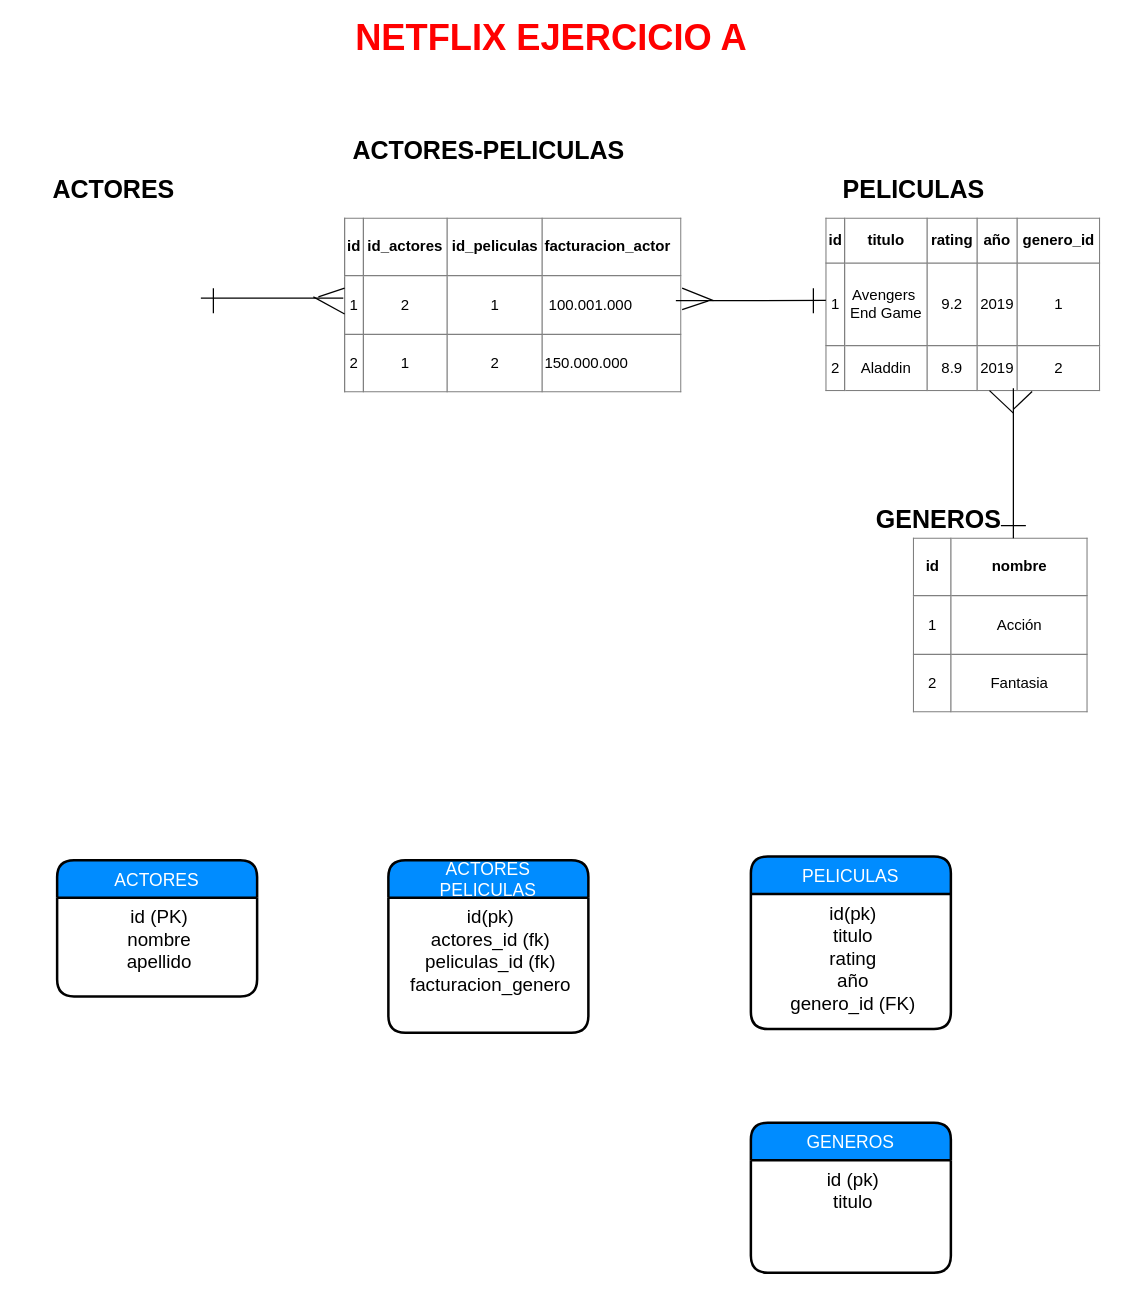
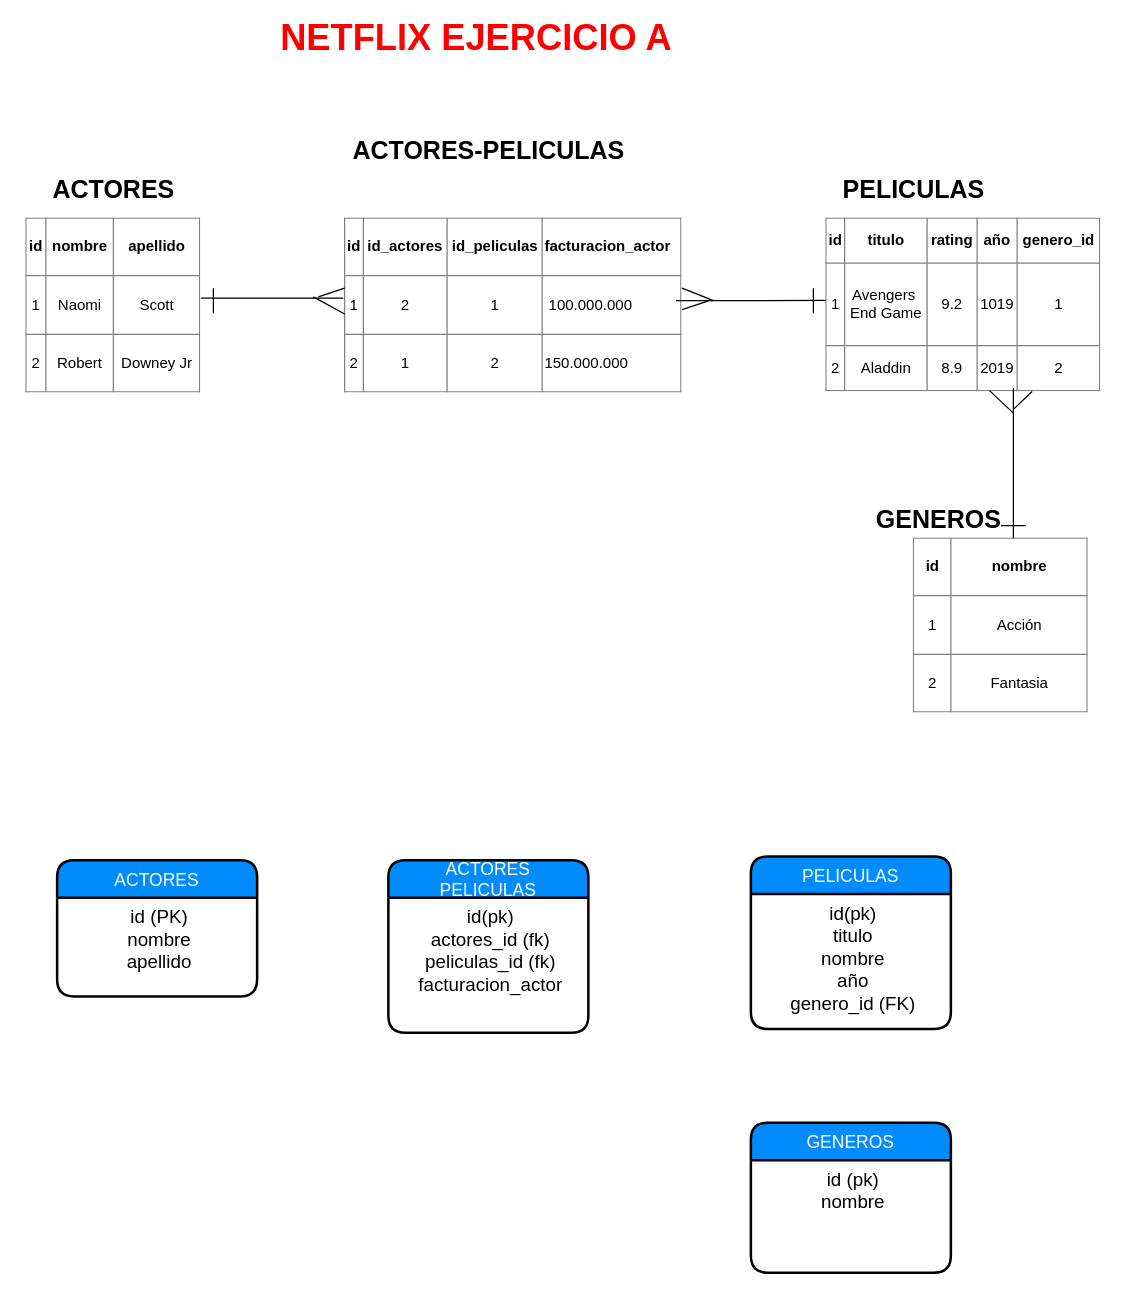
node "NETFLIX EJERCICIO A": moved (551, 38) -> (476, 38)
node "id id_actores id_peliculas facturacion_actor 1 2 1 100.001.000 2 1 2 150.000.000": label "id id_actores id_peliculas facturacion_actor 1 2 1 100.001.000 2 1 2 150.000.000" -> "id id_actores id_peliculas facturacion_actor 1 2 1 100.000.000 2 1 2 150.000.000"
node "id titulo rating año genero_id 1 Avengers End Game 9.2 2019 1 2 Aladdin 8.9 2019 2": label "id titulo rating año genero_id 1 Avengers End Game 9.2 2019 1 2 Aladdin 8.9 2019 2" -> "id titulo rating año genero_id 1 Avengers End Game 9.2 1019 1 2 Aladdin 8.9 2019 2"
node "id nombre apellido 1 Naomi Scott 2 Robert Downey Jr": added
node "id(pk) titulo rating año genero_id (FK)": label "id(pk) titulo rating año genero_id (FK)" -> "id(pk) titulo nombre año genero_id (FK)"
node "id(pk) actores_id (fk) peliculas_id (fk) facturacion_genero": label "id(pk) actores_id (fk) peliculas_id (fk) facturacion_genero" -> "id(pk) actores_id (fk) peliculas_id (fk) facturacion_actor"
node "id (pk) titulo": label "id (pk) titulo" -> "id (pk) nombre"
